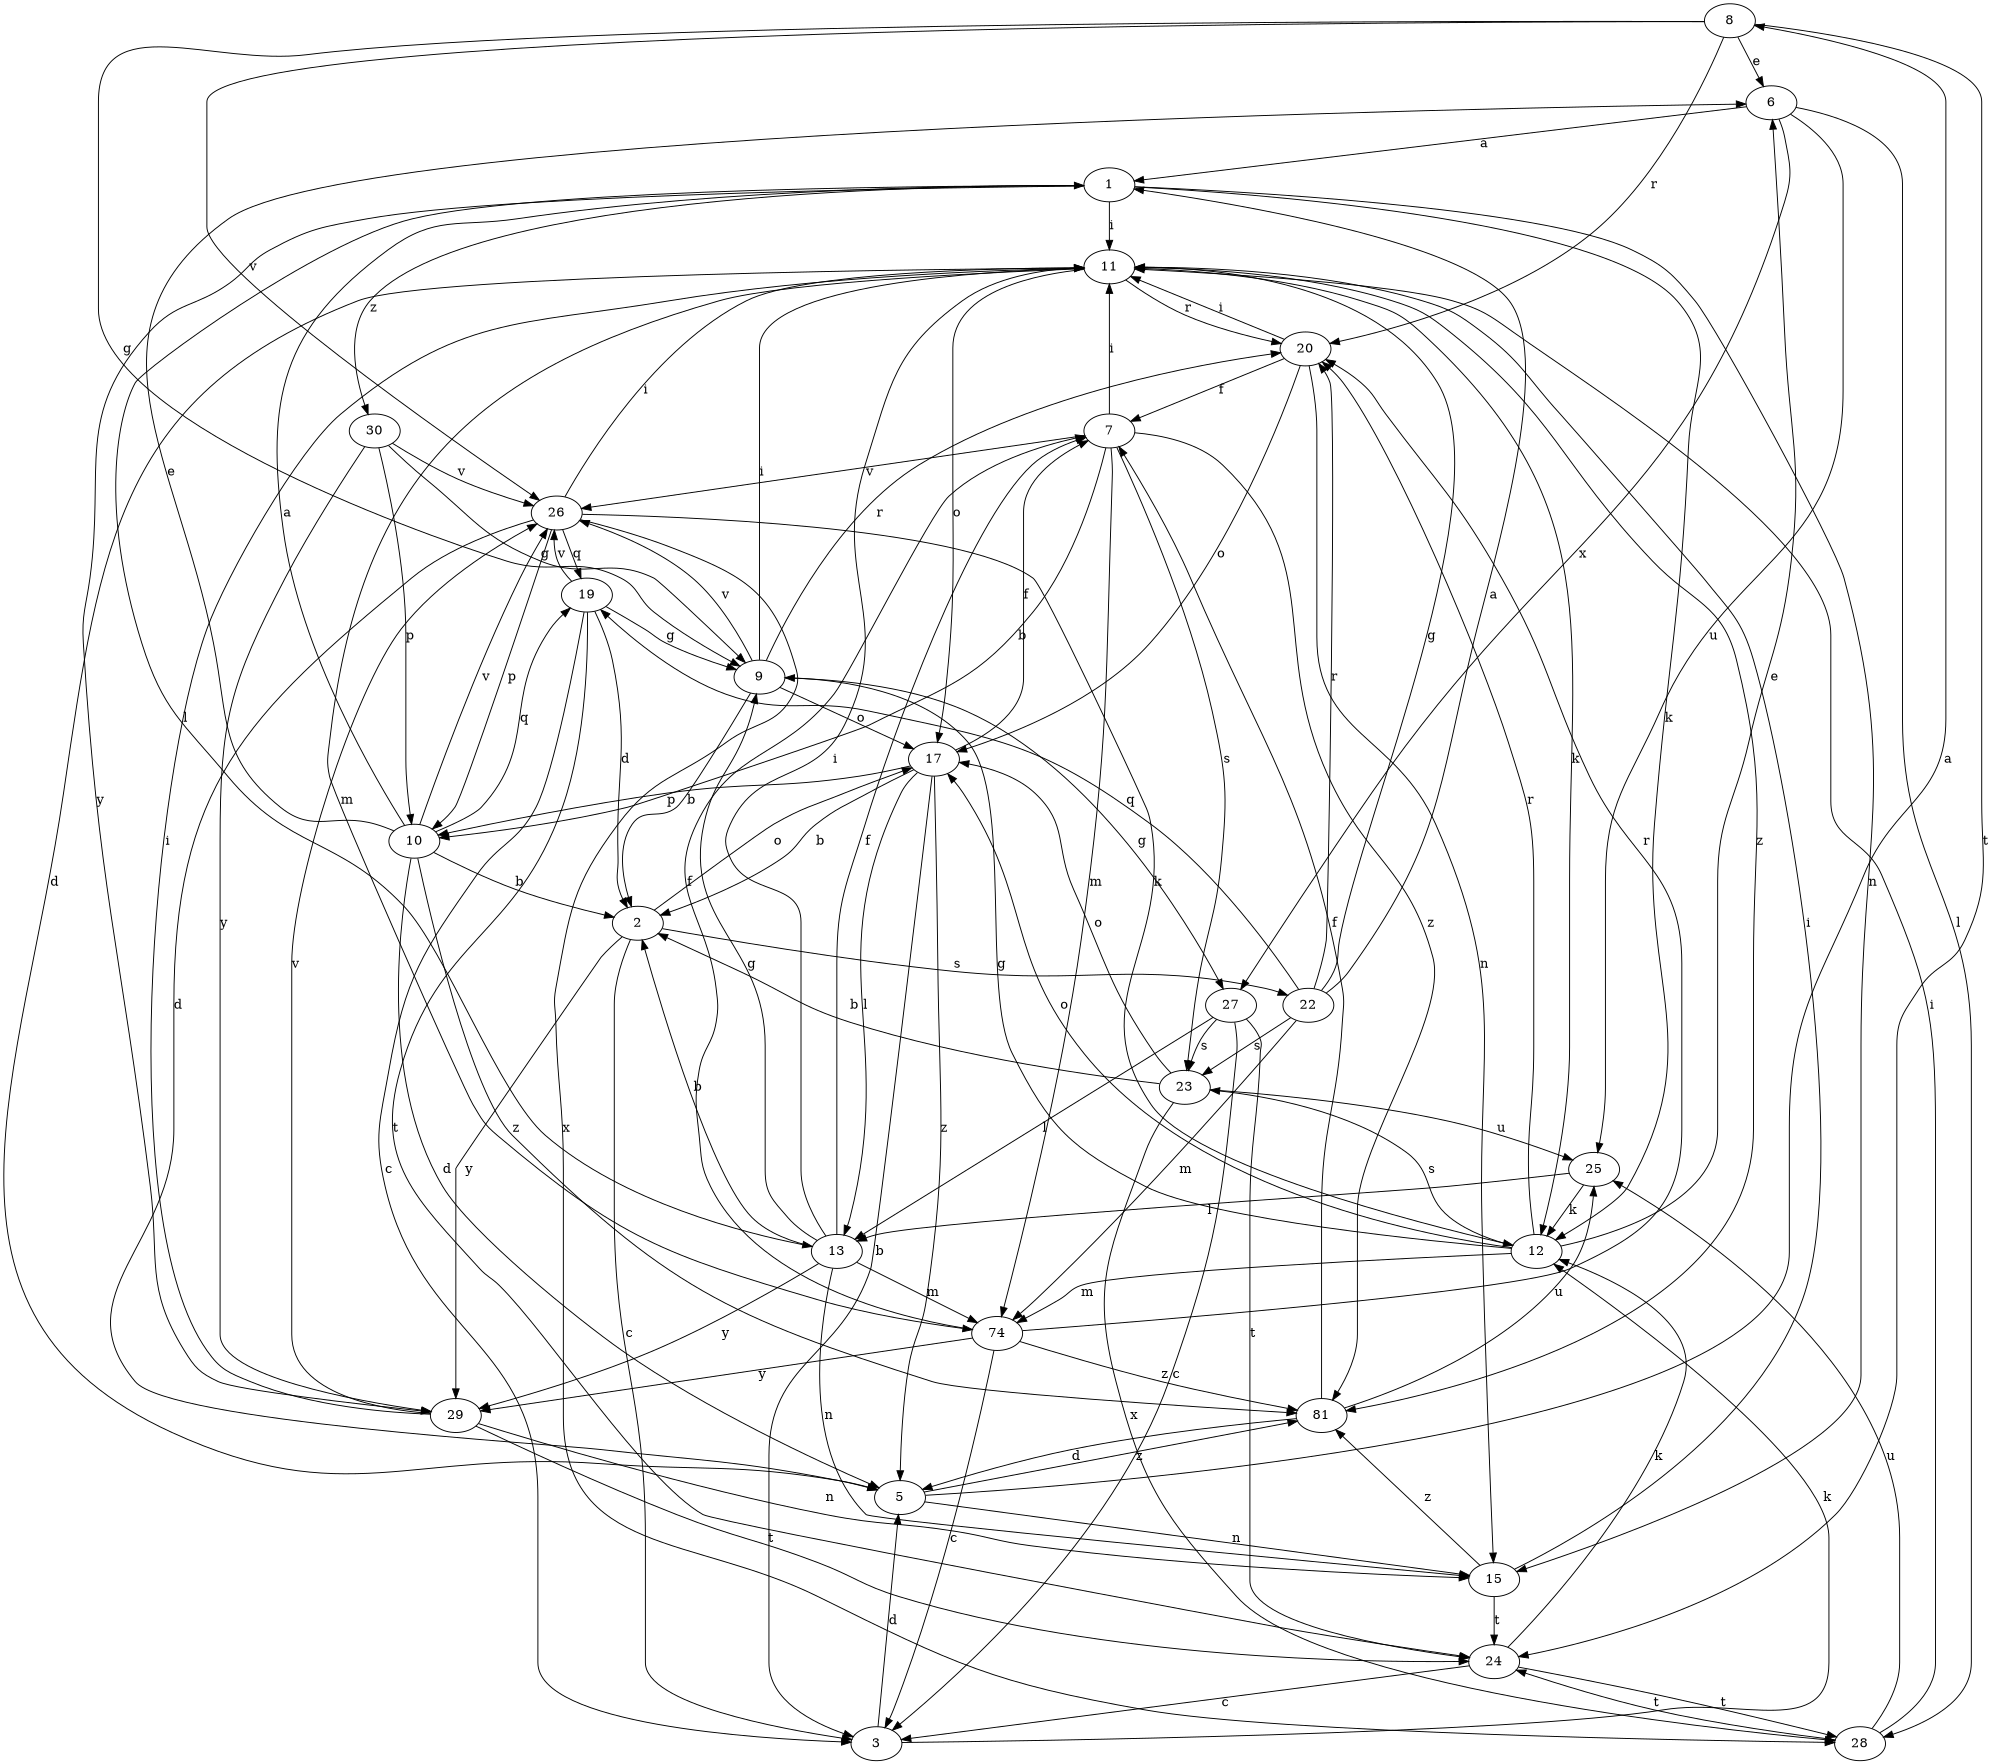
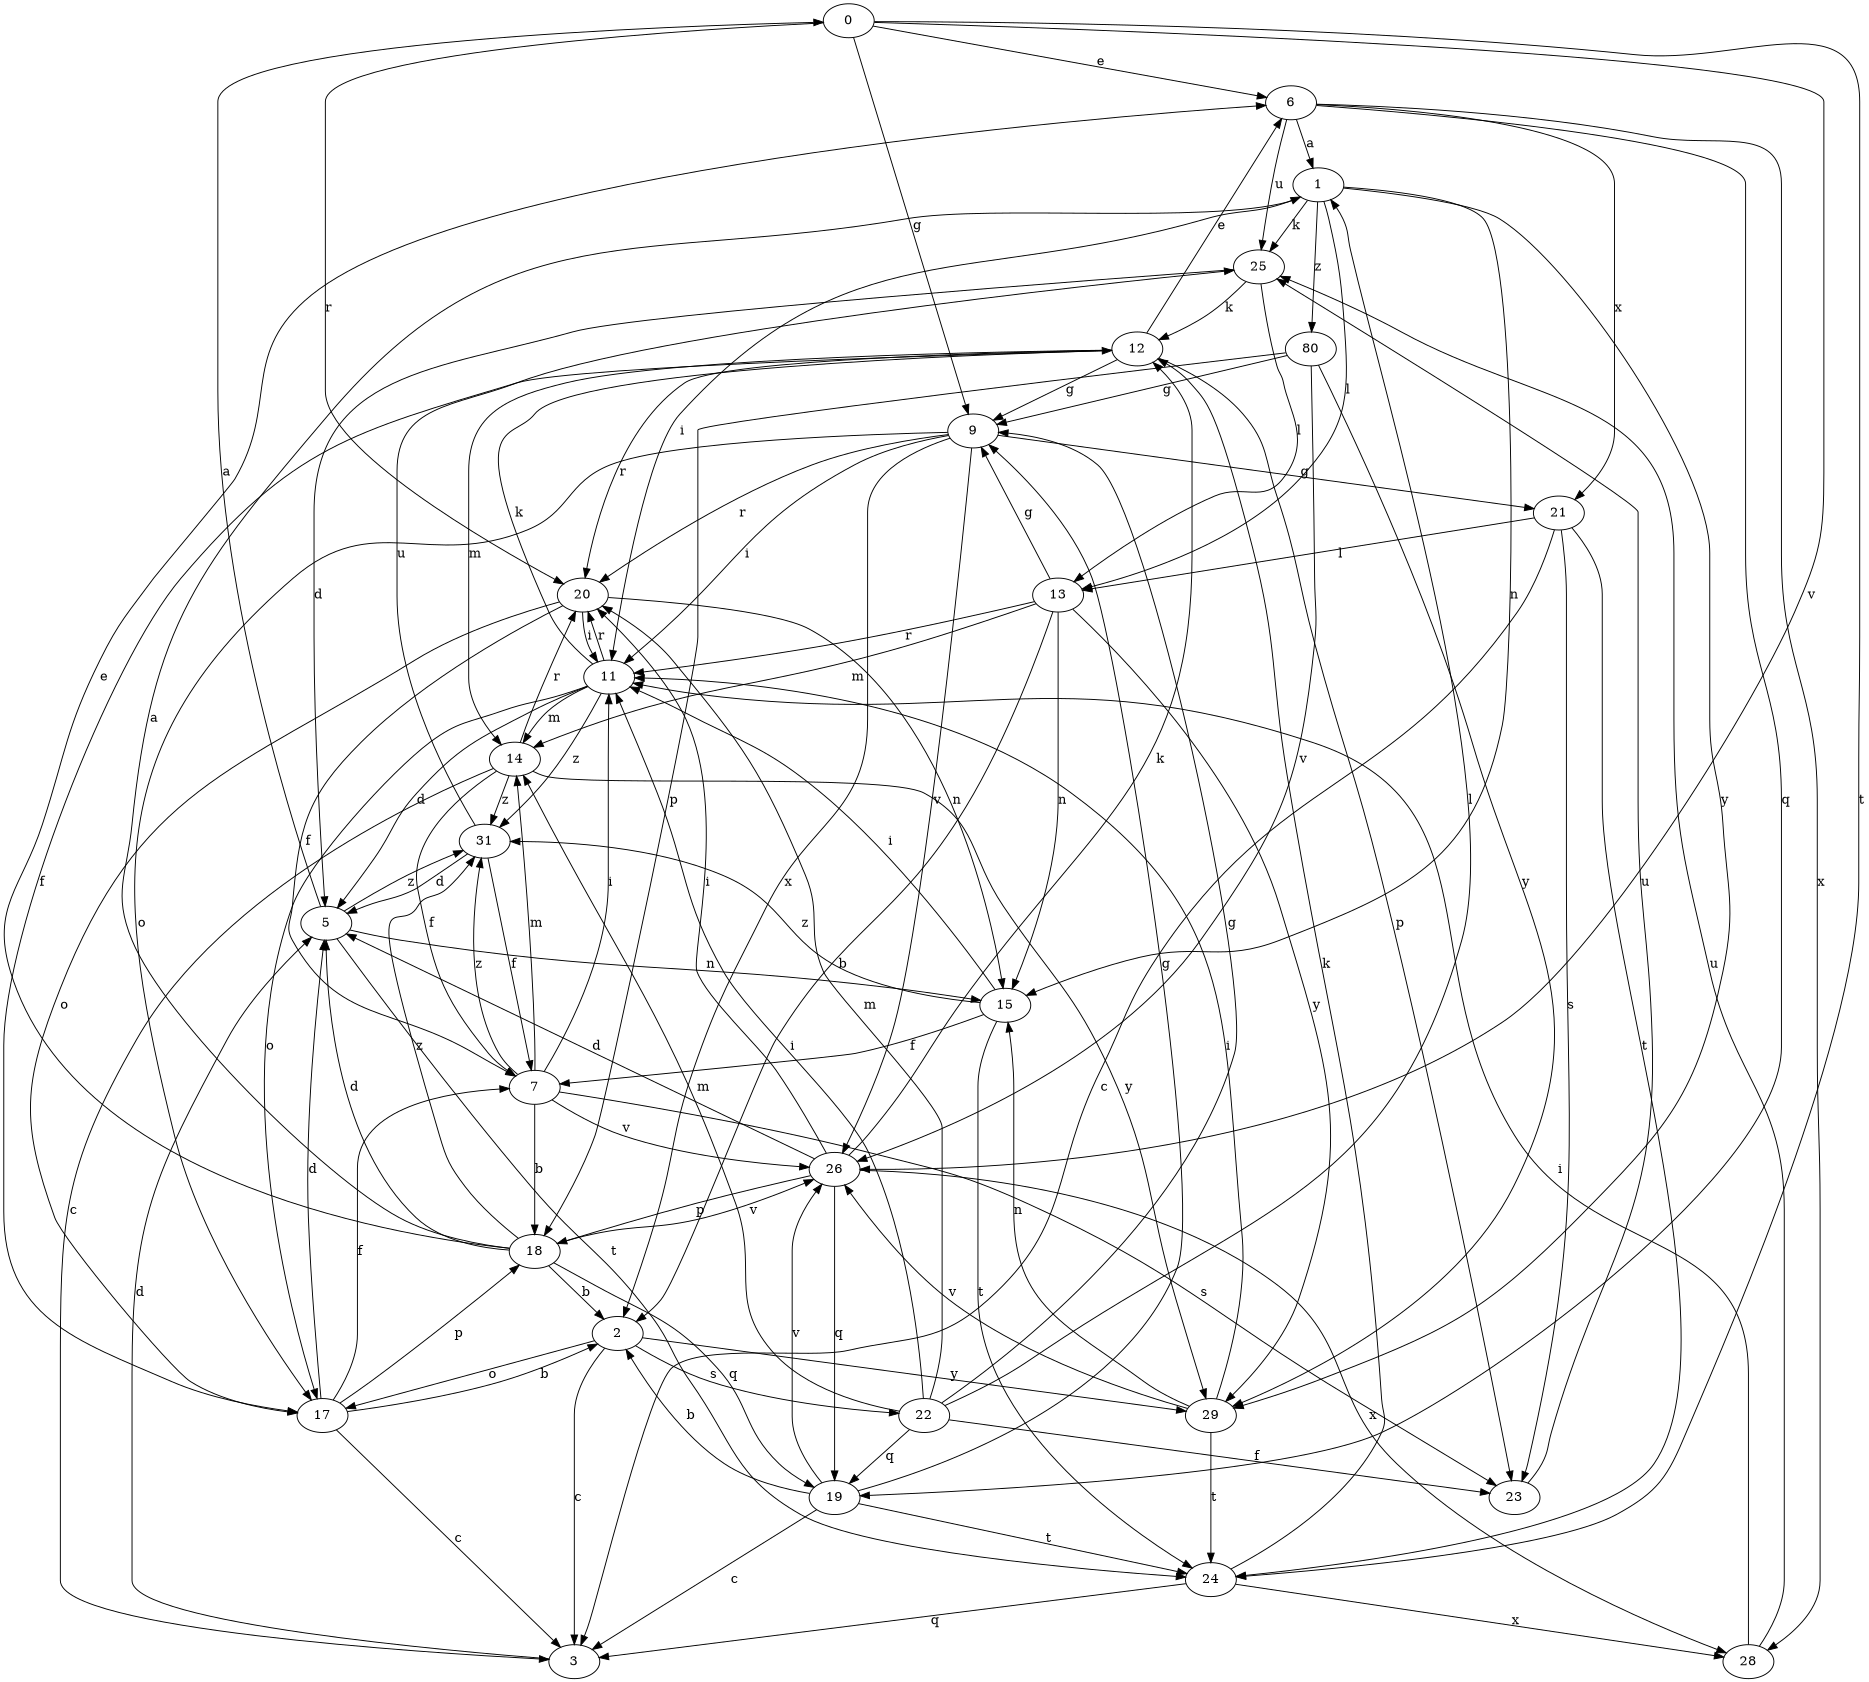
node "8": label "8" -> "0"
edge "26" -> "11": now "26" -> "20"
edge "25" -> "5": added, label "d"
node "30": label "30" -> "80"
edge "1" -> "12": now "1" -> "25"
edge "22" -> "1": label "a" -> "l"
edge "22" -> "11": label "g" -> "i"
edge "22" -> "20": label "r" -> "m"
edge "19" -> "2": label "d" -> "b"
edge "13" -> "11": label "i" -> "r"
edge "9" -> "2": label "b" -> "x"
edge "13" -> "7": now "15" -> "7"
node "10": label "10" -> "18"
edge "23" -> "17": removed, label "o"
edge "6" -> "28": label "l" -> "x"
edge "22" -> "9": added, label "g"
edge "6" -> "19": added, label "q"
edge "17" -> "13": removed, label "l"
edge "12" -> "17": label "o" -> "f"
node "27": label "27" -> "21"
edge "23" -> "2": removed, label "b"
edge "22" -> "23": label "s" -> "f"
edge "17" -> "5": label "z" -> "d"
edge "12" -> "23": label "s" -> "p"
edge "17" -> "3": label "b" -> "c"
node "74": label "74" -> "14"
node "81": label "81" -> "31"
edge "23" -> "28": removed, label "x"
edge "24" -> "3": label "c" -> "q"
edge "24" -> "28": label "t" -> "x"
edge "28" -> "24": now "5" -> "24"
edge "3" -> "12": removed, label "k"
